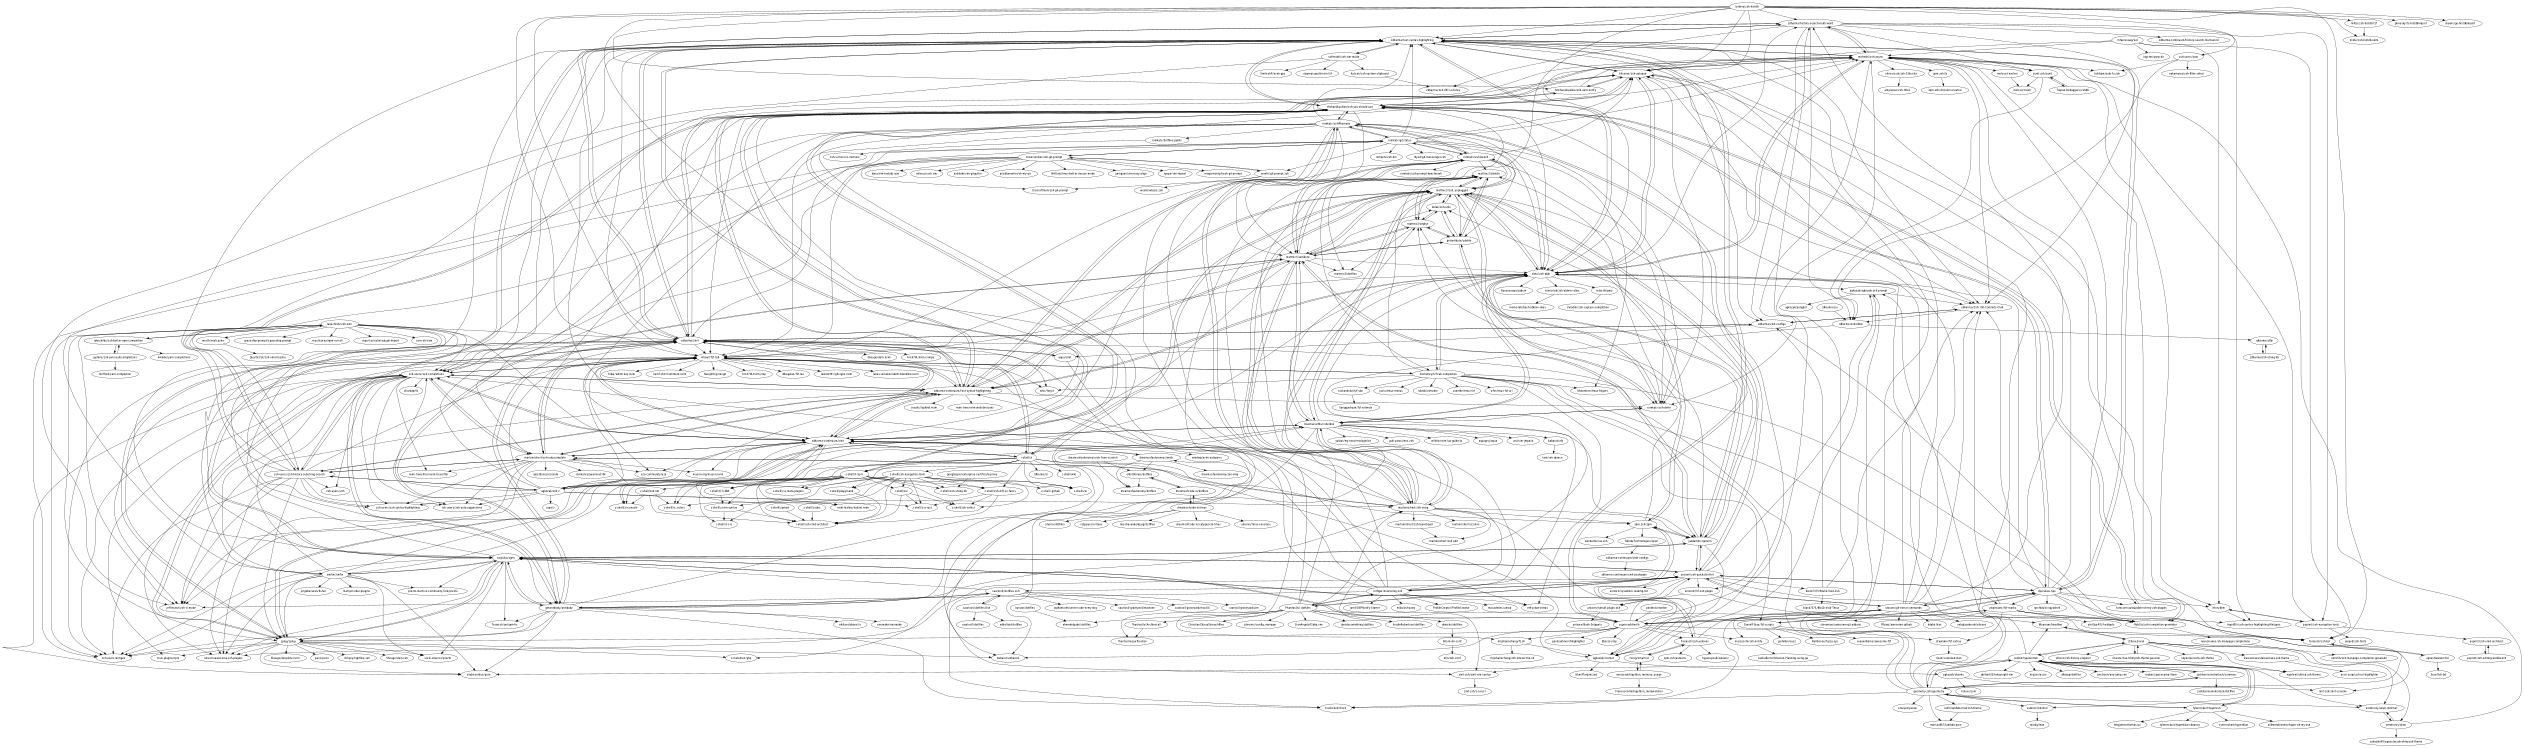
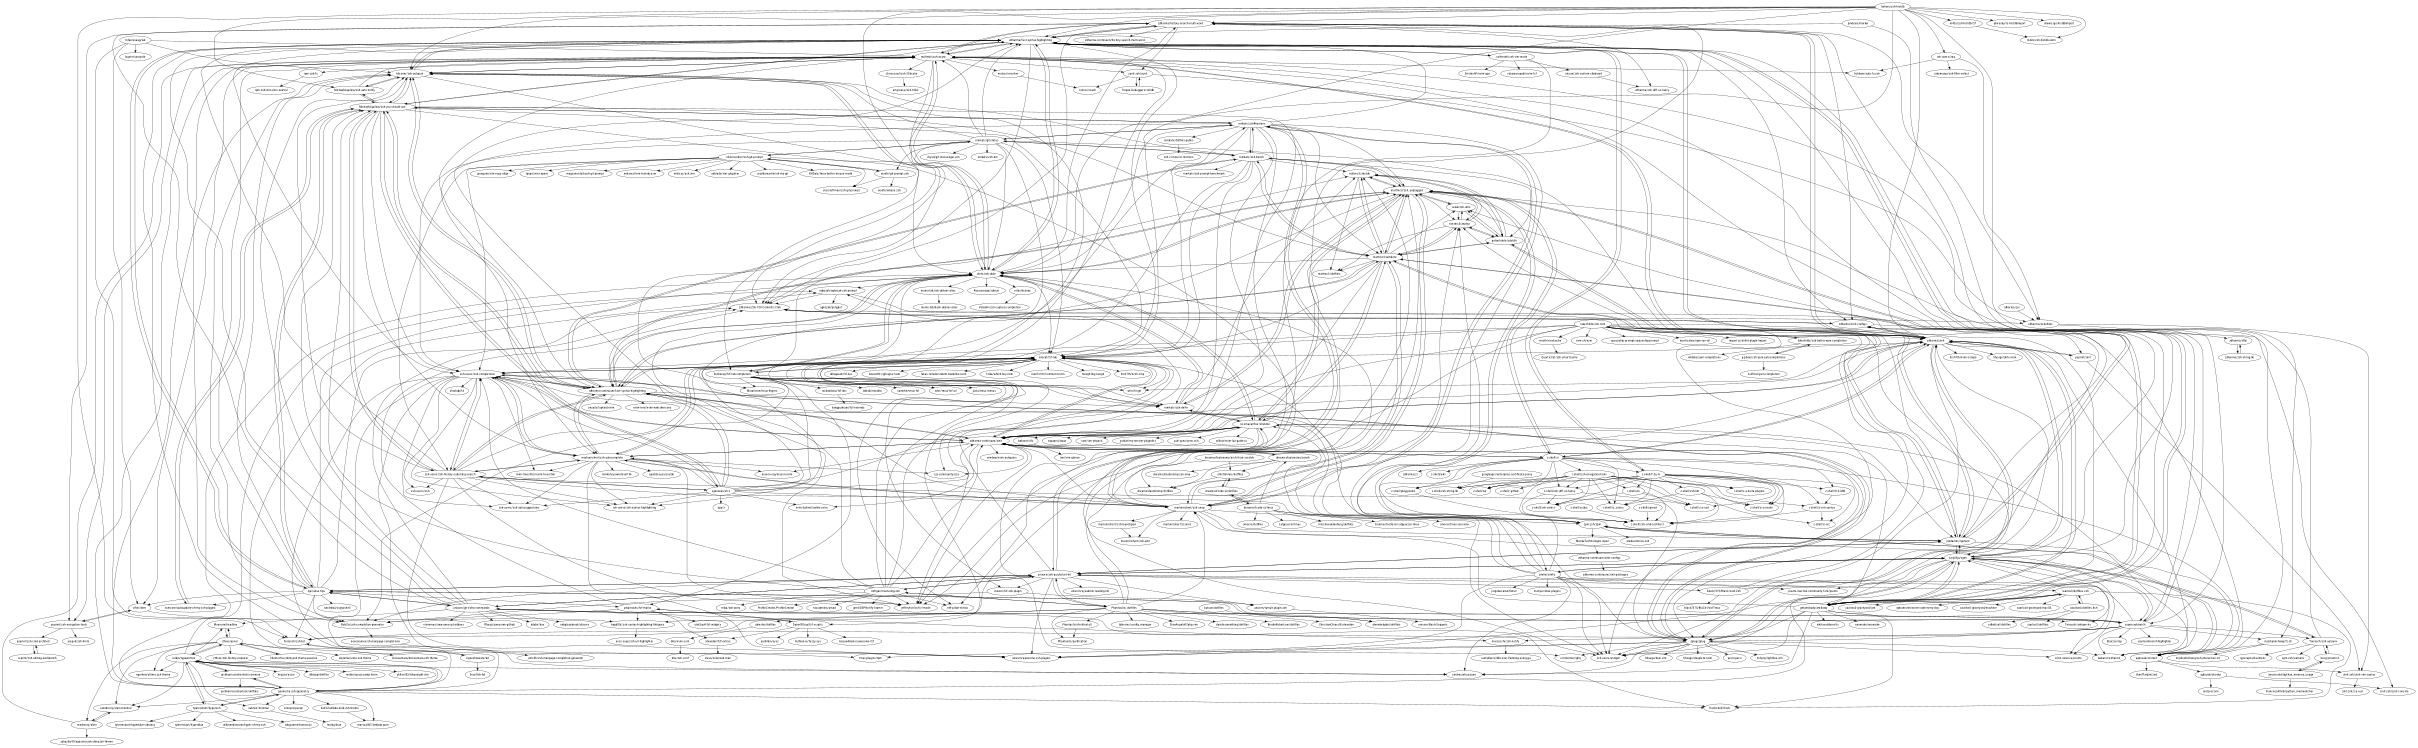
node "kana/vim-textobj-user": label "kana/vim-textobj-user" -> "enhancd/vim-textobj-user"
edge "supercrabtree/k" -> "zdharma/fast-syntax-highlighting": now "pindexis/marker" -> "zdharma/fast-syntax-highlighting"
node "aqua/zinit": label "aqua/zinit" -> "psprint/zinit"
node "ChristianChiarulli/machfiles": label "ChristianChiarulli/machfiles" -> "ChristianChiarulli/atweiden"
edge "Daivasmara/daivasmara.zsh-theme" -> "ascii-soup/zsh-url-highlighter": now "trapd00r/zsh-syntax-highlighting-filetypes" -> "ascii-soup/zsh-url-highlighter"
node "pechorin/any-jump.vim": removed
